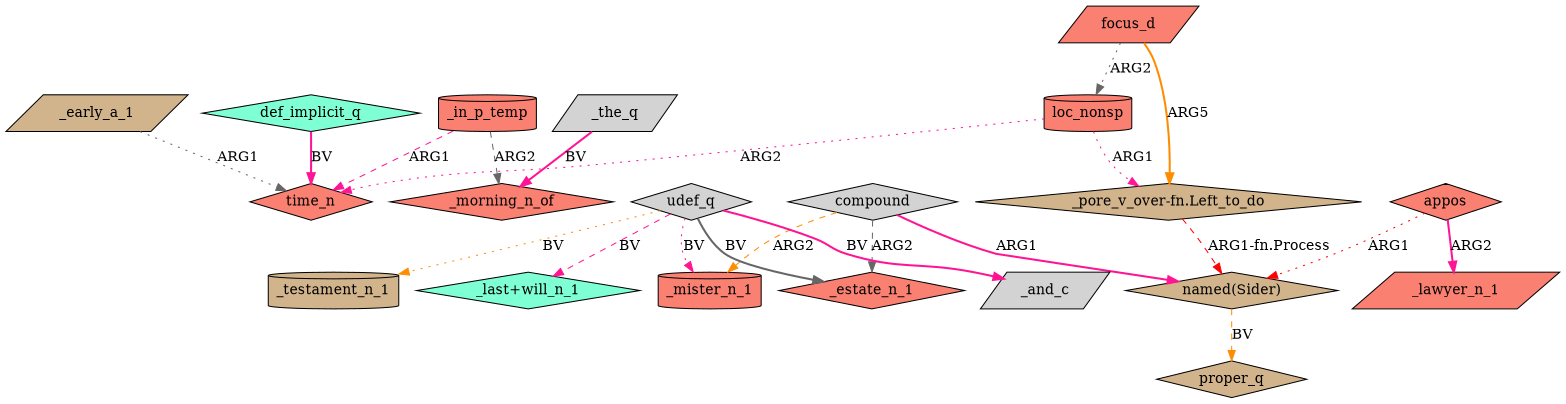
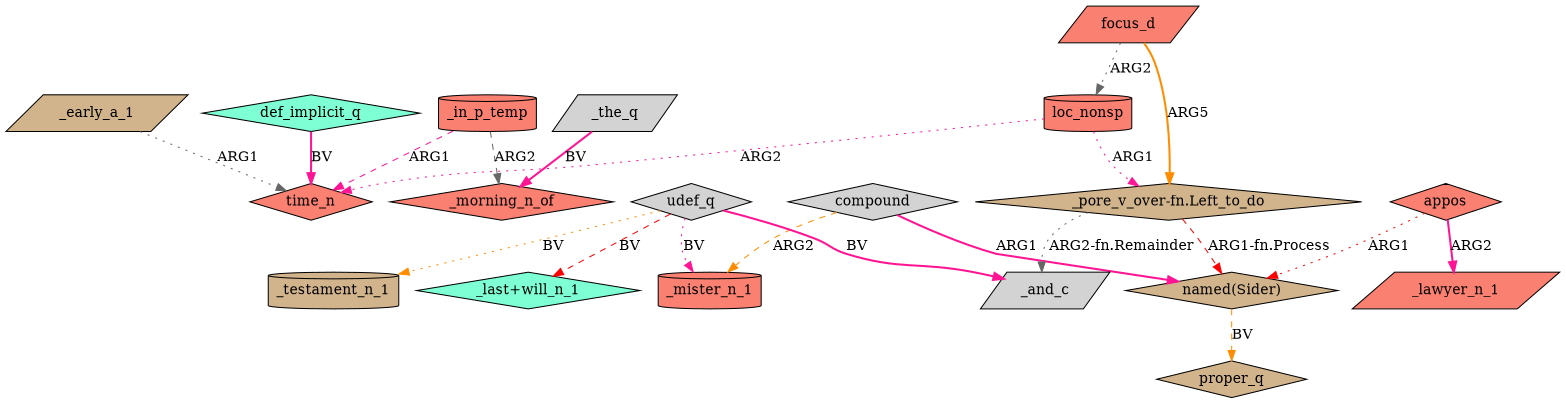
edge "_pore_v_over-fn.Left_to_do" -> "_and_c": added, label "ARG2-fn.Remainder"
edge "udef_q" -> "_last+will_n_1": color deeppink -> red
node "_estate_n_1": removed
